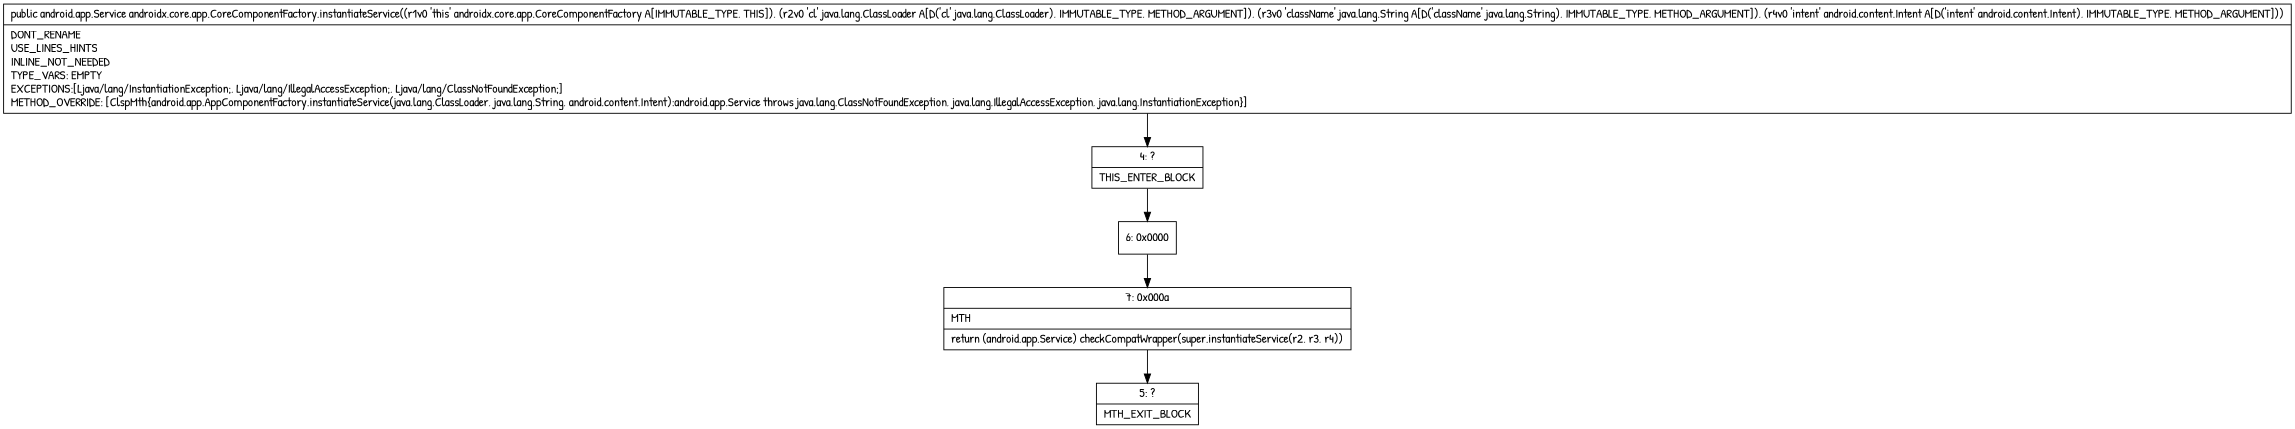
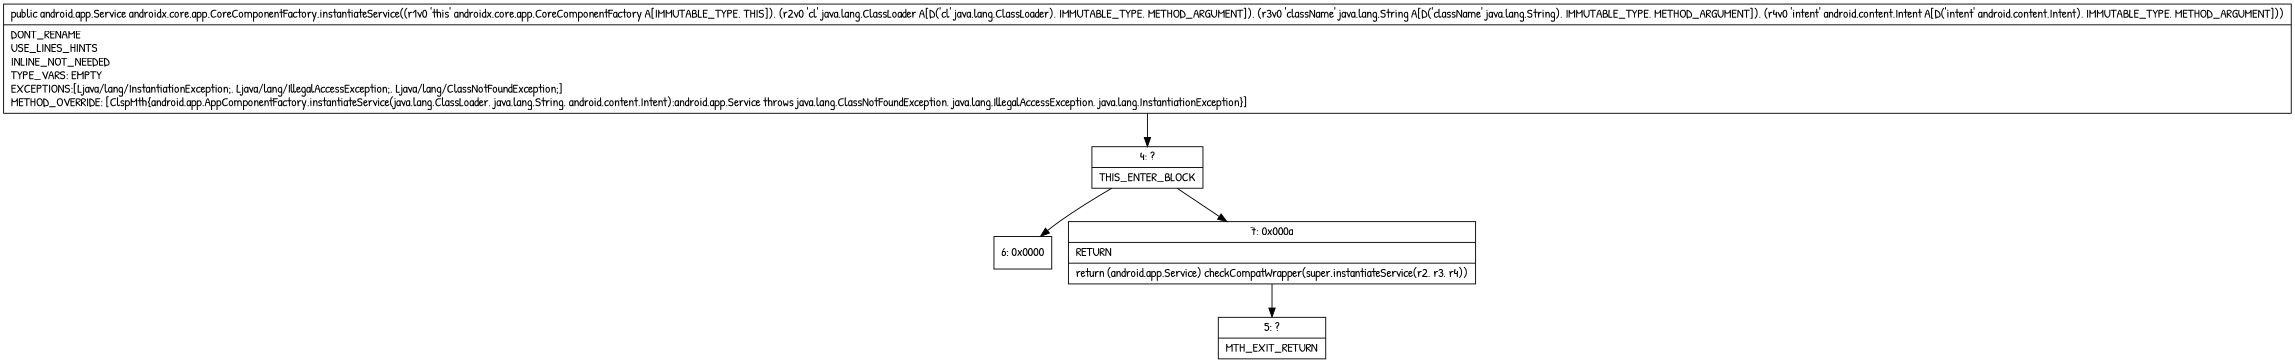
edge "6: 0x0000" -> "7: 0x000a": now "4: ?" -> "7: 0x000a"
node "7: 0x000a": text "MTH" -> "RETURN"
node "5: ?": text "MTH_EXIT_BLOCK" -> "MTH_EXIT_RETURN"
